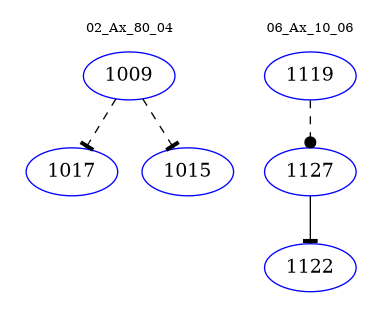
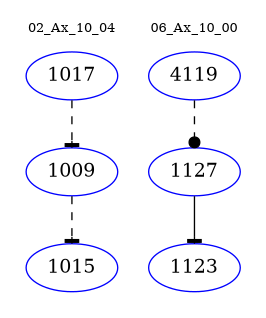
cluster "02_Ax_80_04": label "02_Ax_80_04" -> "02_Ax_10_04"
cluster "06_Ax_10_06": label "06_Ax_10_06" -> "06_Ax_10_00"
node "1119": label "1119" -> "4119"
edge "1009" -> "1017": reversed
node "1122": label "1122" -> "1123"
